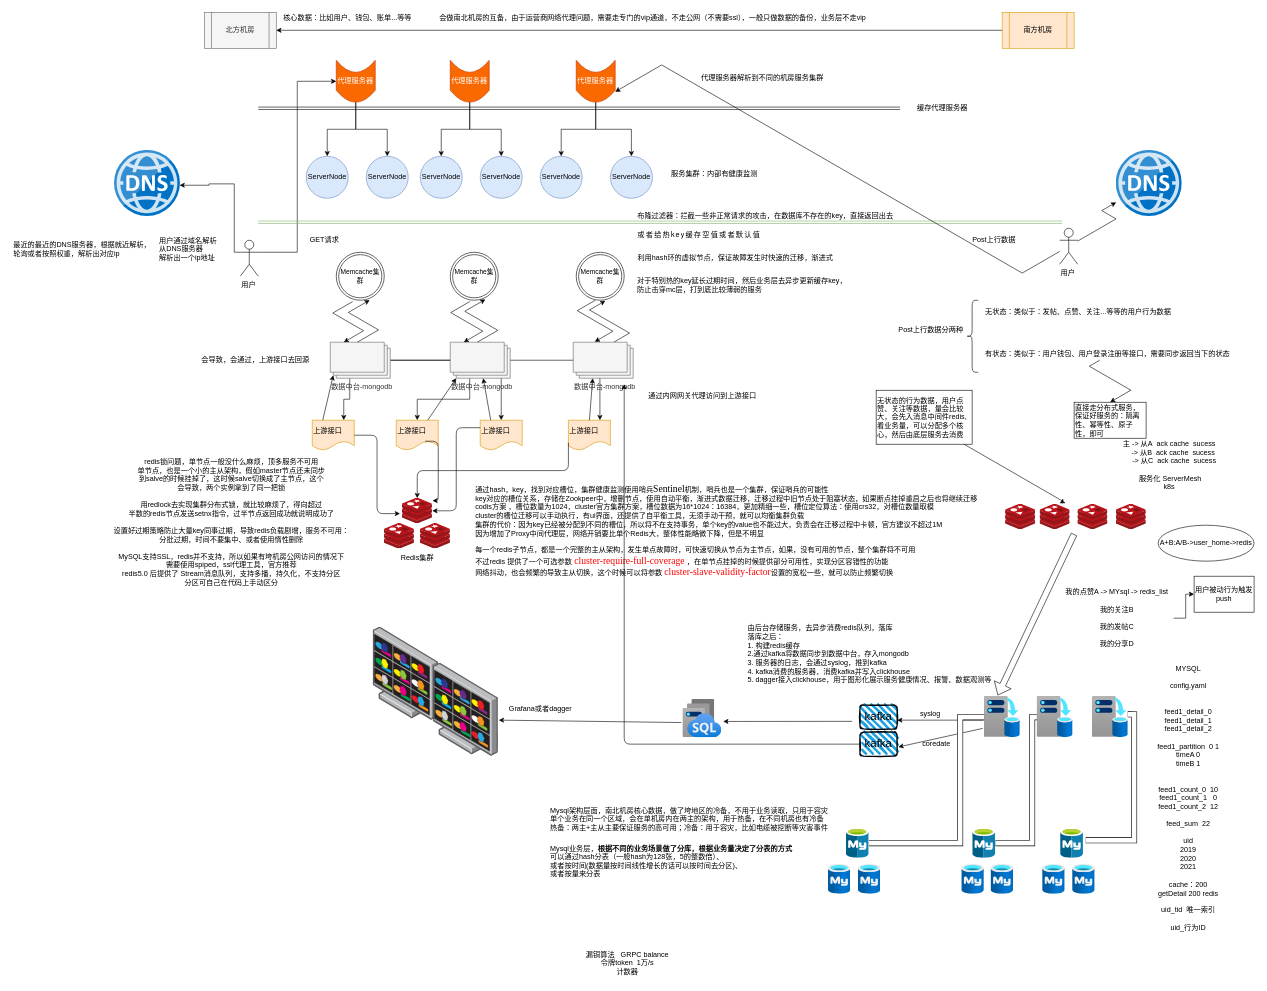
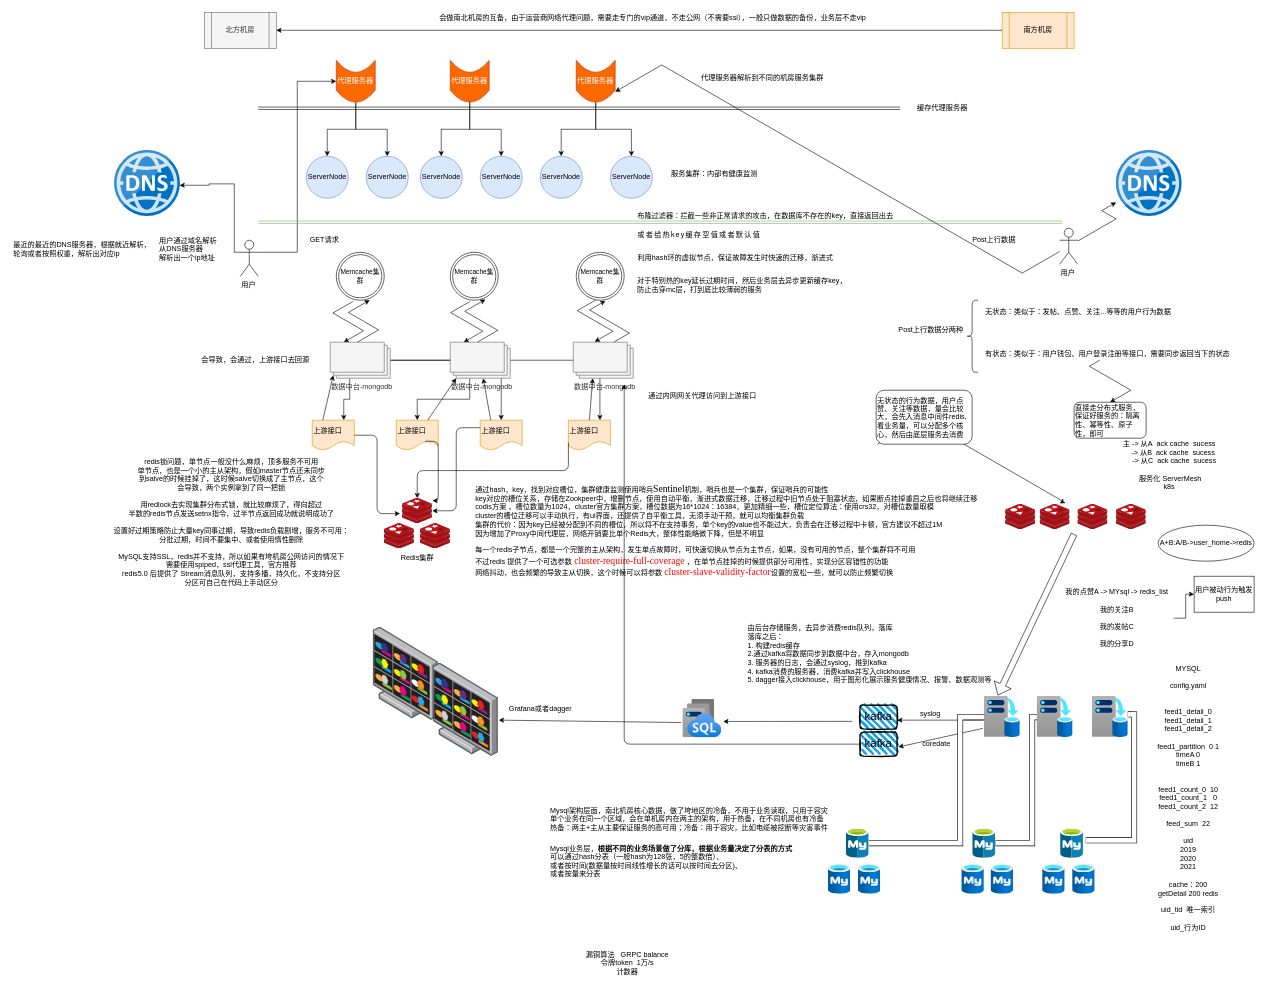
node "核心数据：比如用户、钱包、账单...等等": removed
node "无状态的行为数据，用户点赞、关注等数据，量会比较大，会先入消息中间件redis, 看业务量，可以分配多个核心，然后由底层服务去消费": shape rectangle -> rounded rectangle
node "直接走分布式服务，保证好服务的：隔离性、幂等性、原子性，即可": shape rectangle -> rounded rectangle
